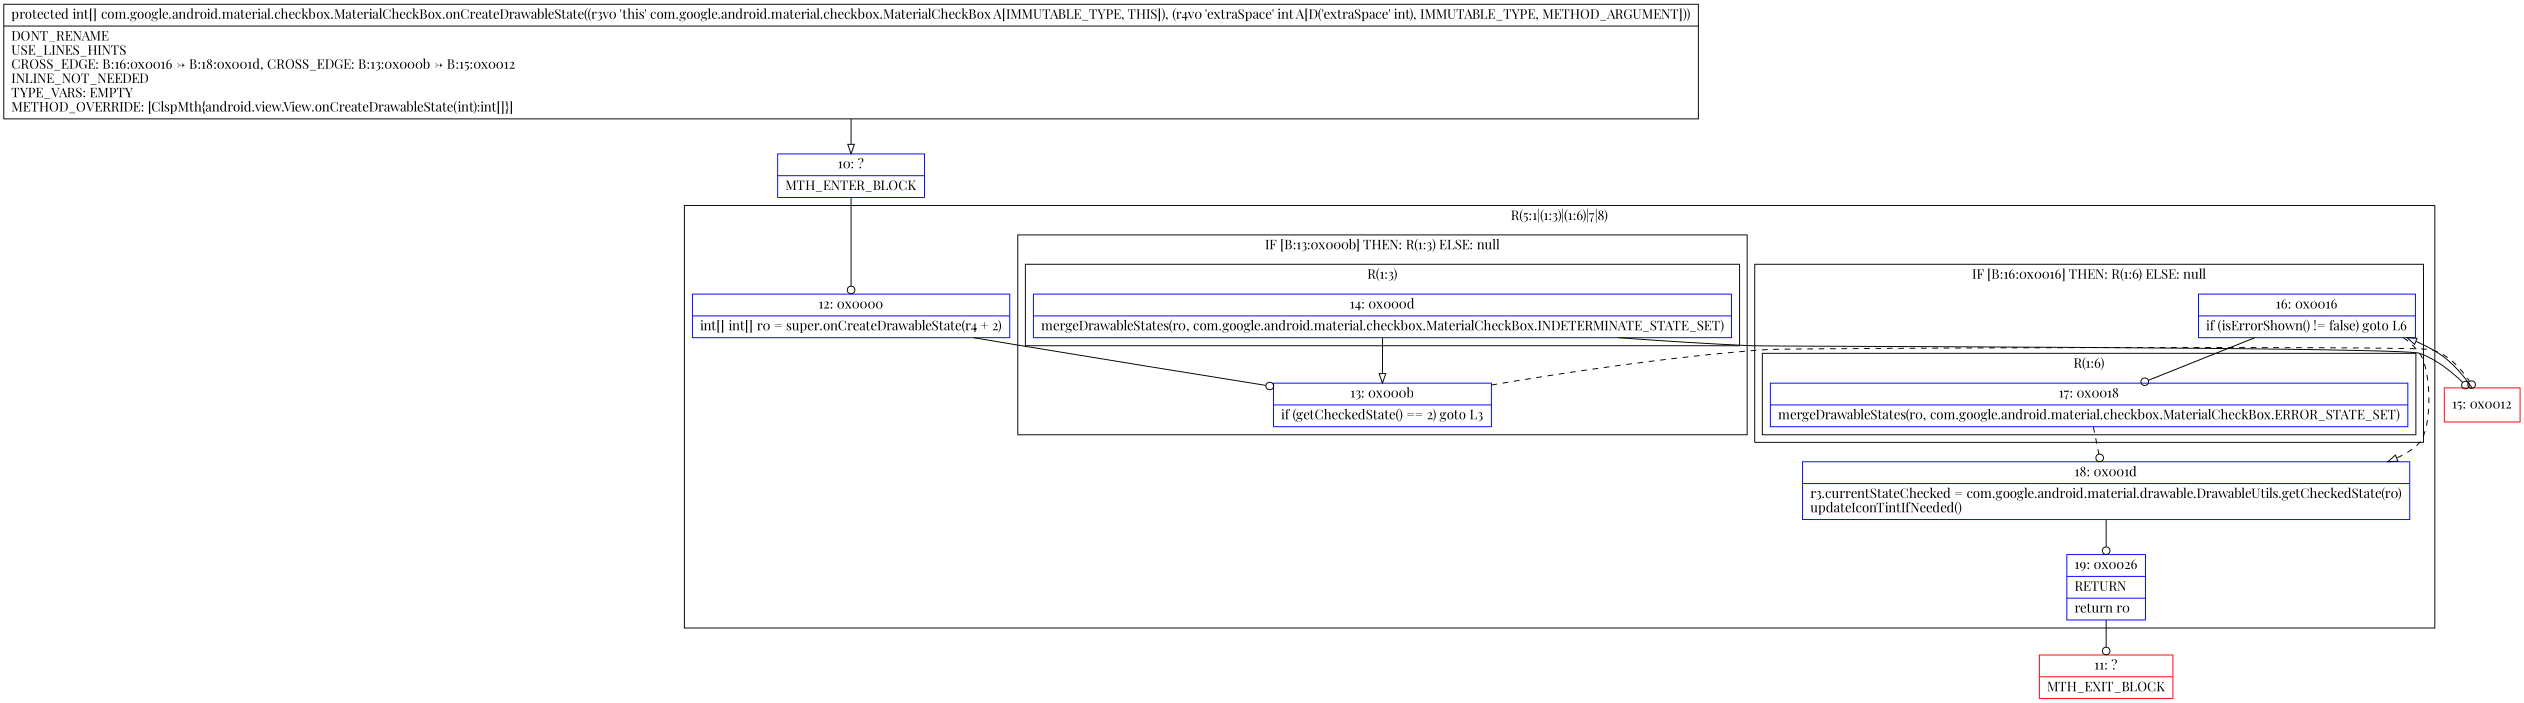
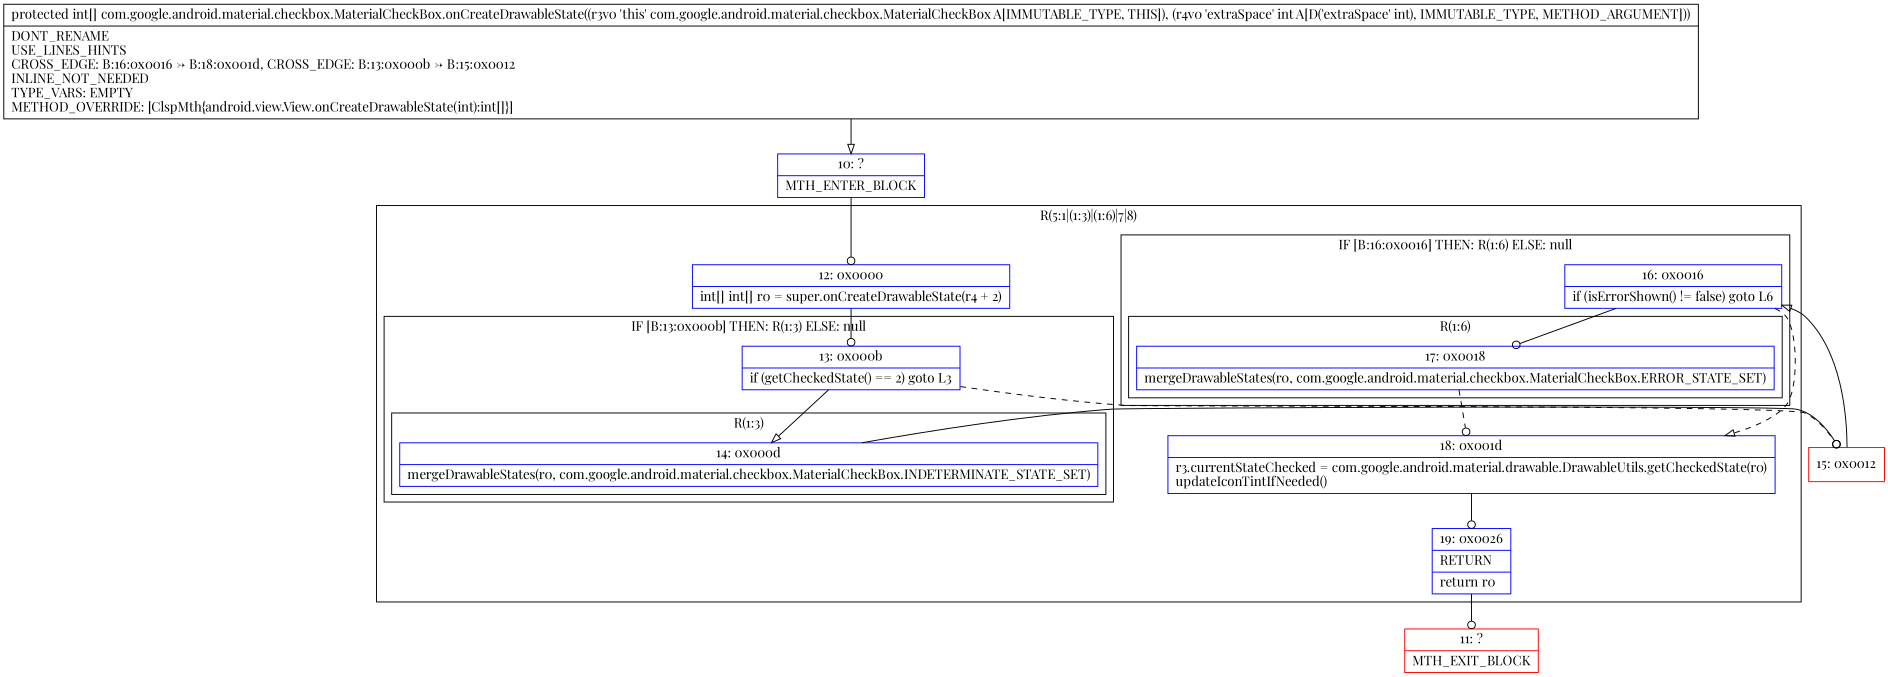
edge "14: 0x000d" -> "13: 0x000b": reversed
